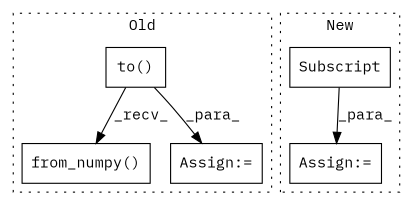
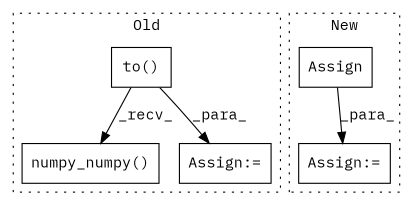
node "Subscript": label "Subscript" -> "Assign"
node "from_numpy()": label "from_numpy()" -> "numpy_numpy()"
